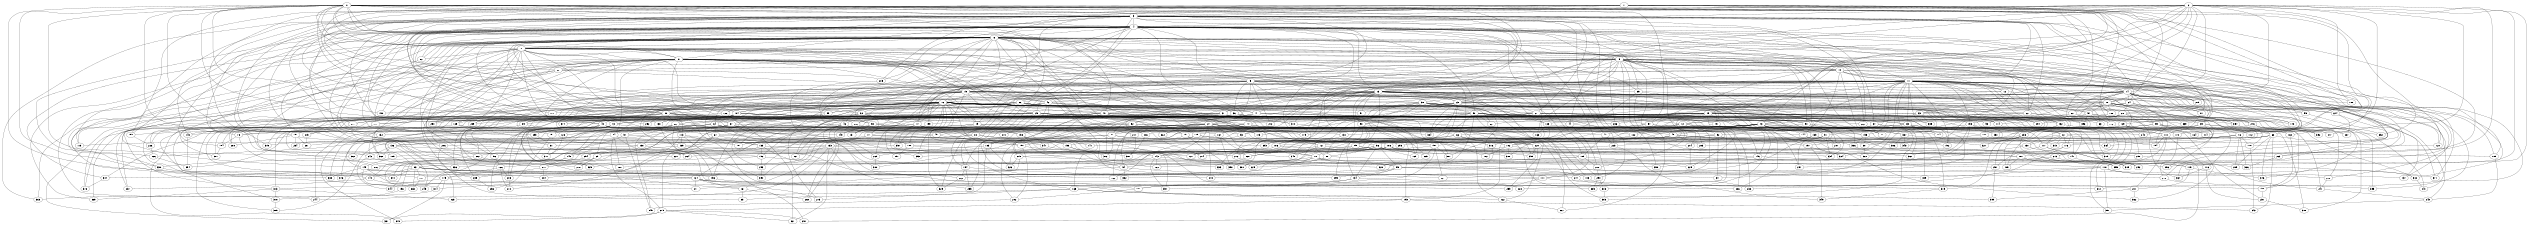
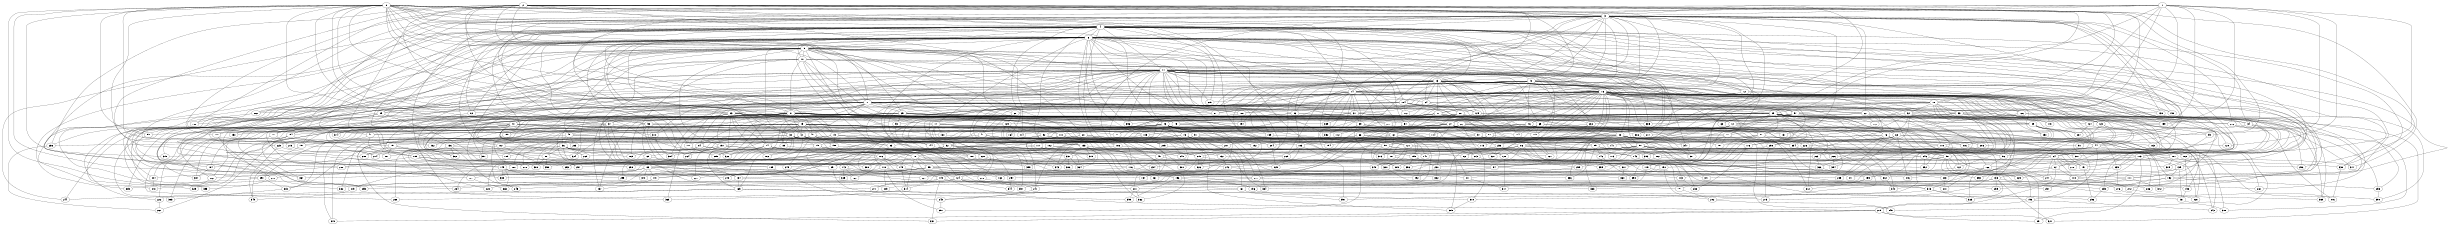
edge "1" -- "46": now "22" -- "46"
edge "6" -- "7": now "16" -- "7"
edge "8" -- "23": now "8" -- "26"
